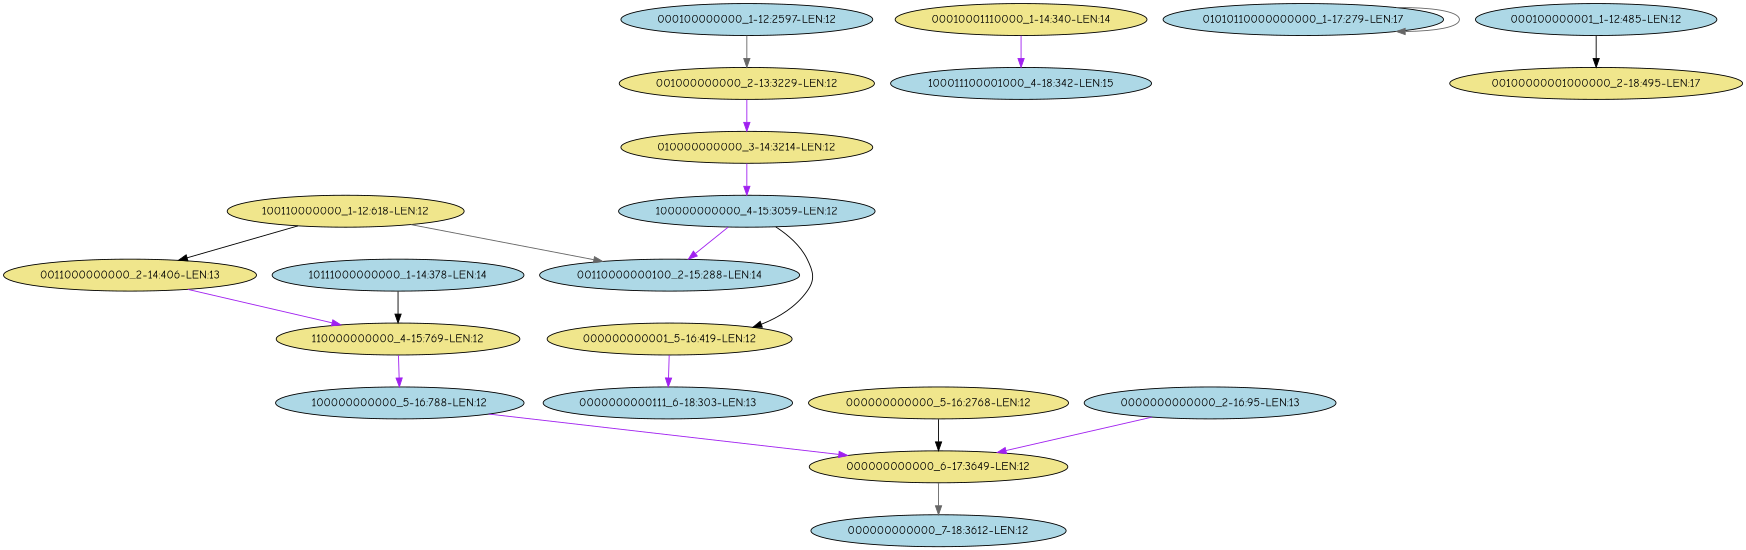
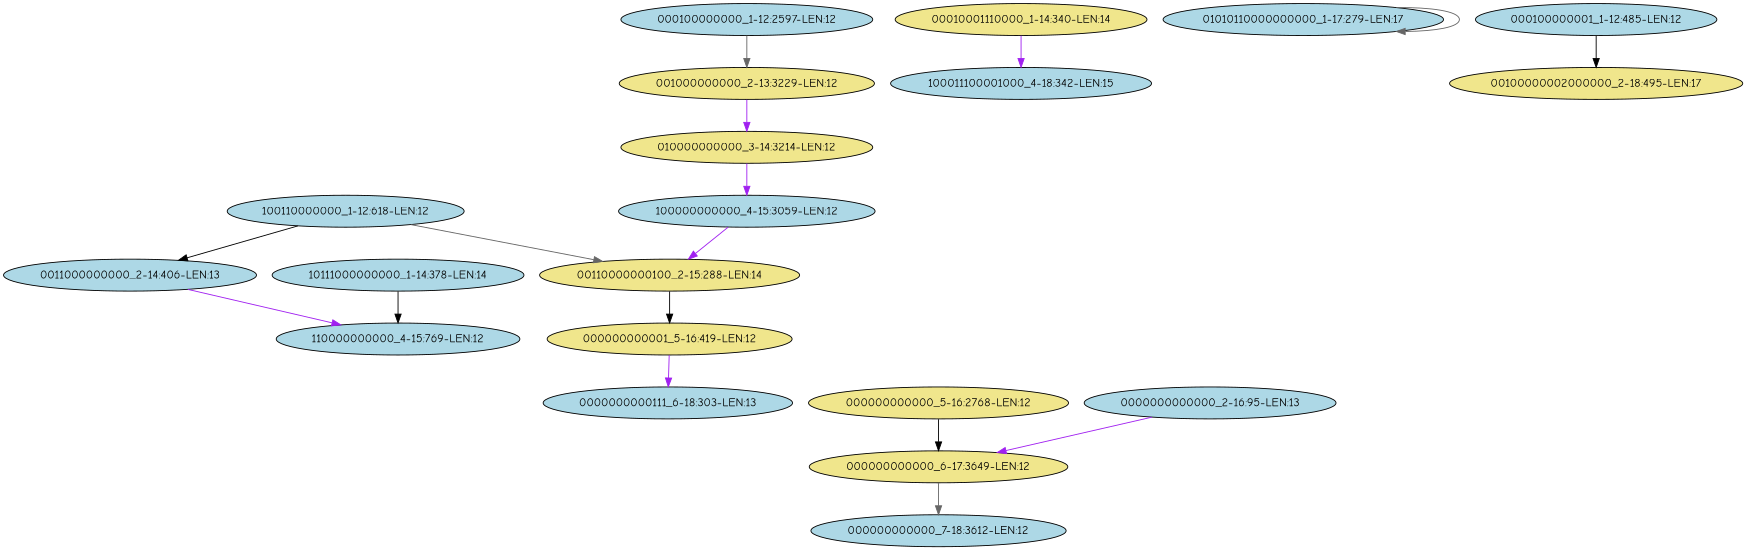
node "00100000001000000_2-18:495-LEN:17": label "00100000001000000_2-18:495-LEN:17" -> "00100000002000000_2-18:495-LEN:17"
node "100110000000_1-12:618-LEN:12": fillcolor khaki -> lightblue
node "0011000000000_2-14:406-LEN:13": fillcolor khaki -> lightblue
node "00110000000100_2-15:288-LEN:14": fillcolor lightblue -> khaki
edge "100000000000_4-15:3059-LEN:12" -> "000000000001_5-16:419-LEN:12": now "00110000000100_2-15:288-LEN:14" -> "000000000001_5-16:419-LEN:12"
node "110000000000_4-15:769-LEN:12": fillcolor khaki -> lightblue
node "100000000000_5-16:788-LEN:12": removed
